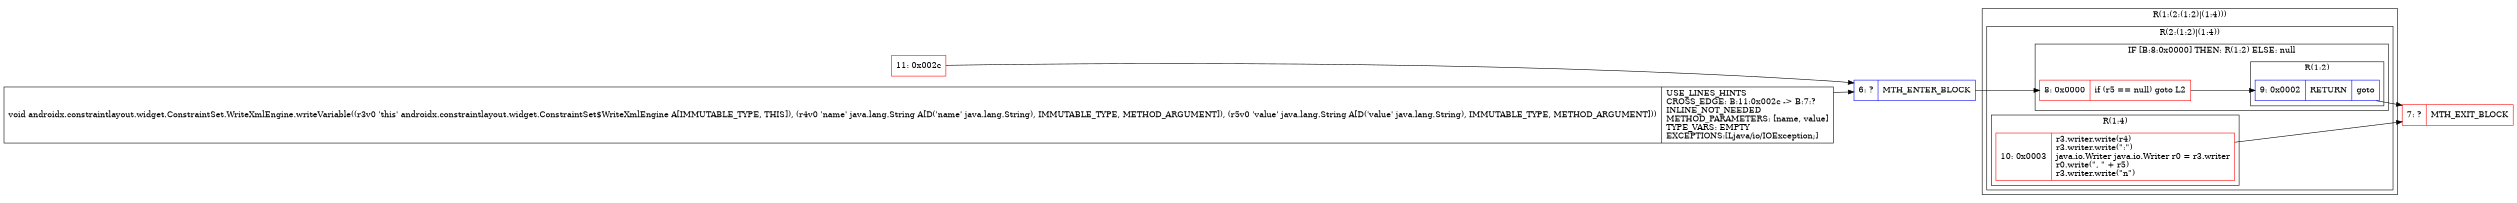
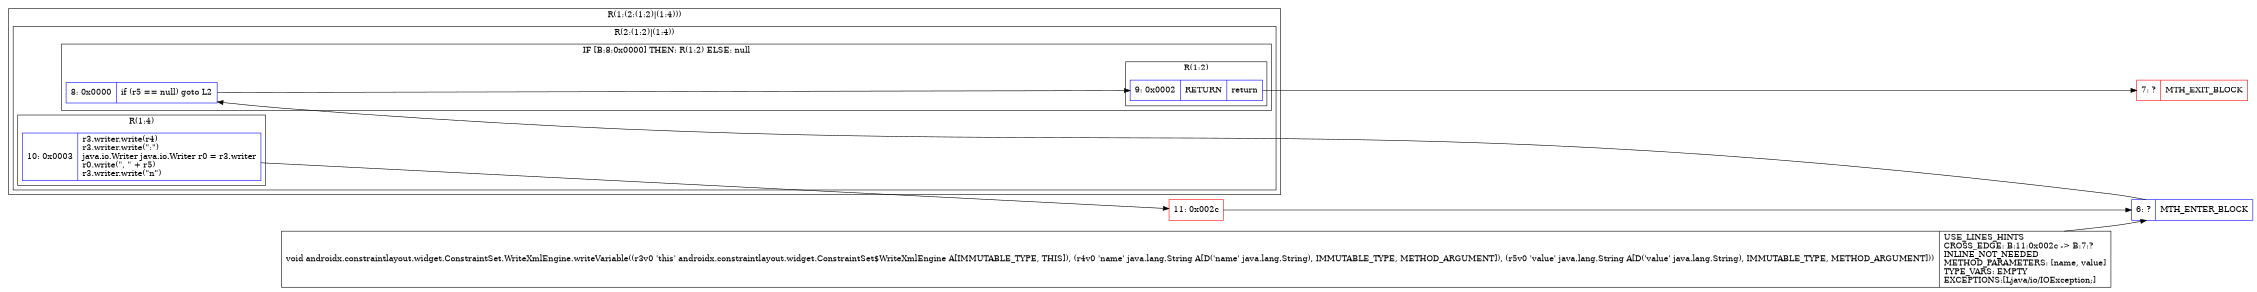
node "8: 0x0000": color red -> blue
node "9: 0x0002": text "goto" -> "return"
edge "10: 0x0003" -> "7: ?": now "10: 0x0003" -> "11: 0x002c"
node "10: 0x0003": color red -> blue
